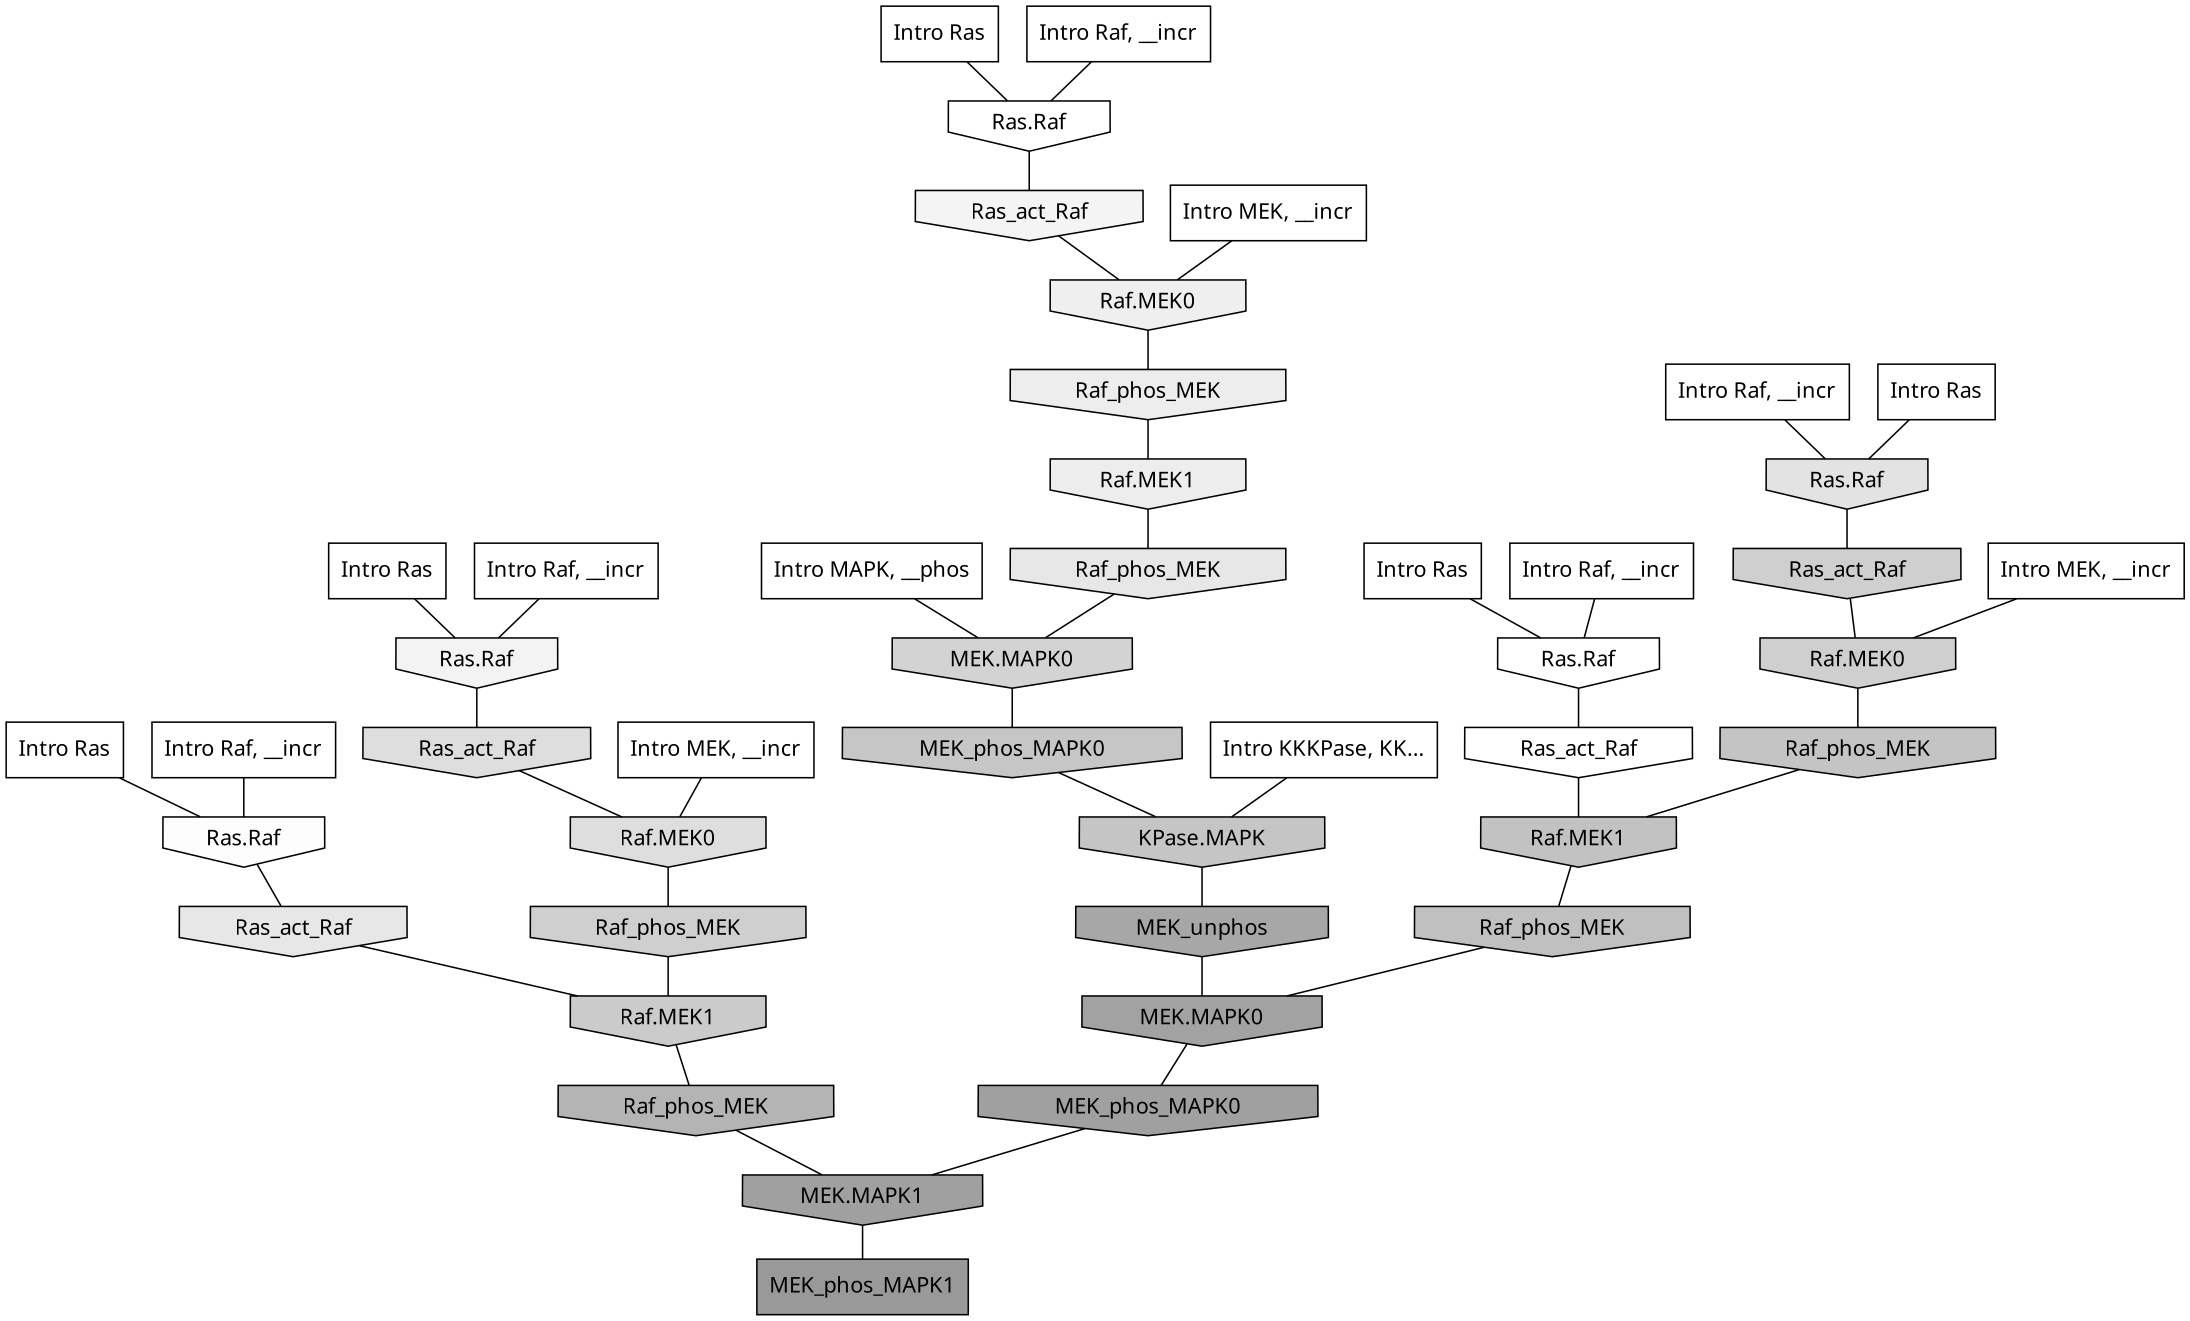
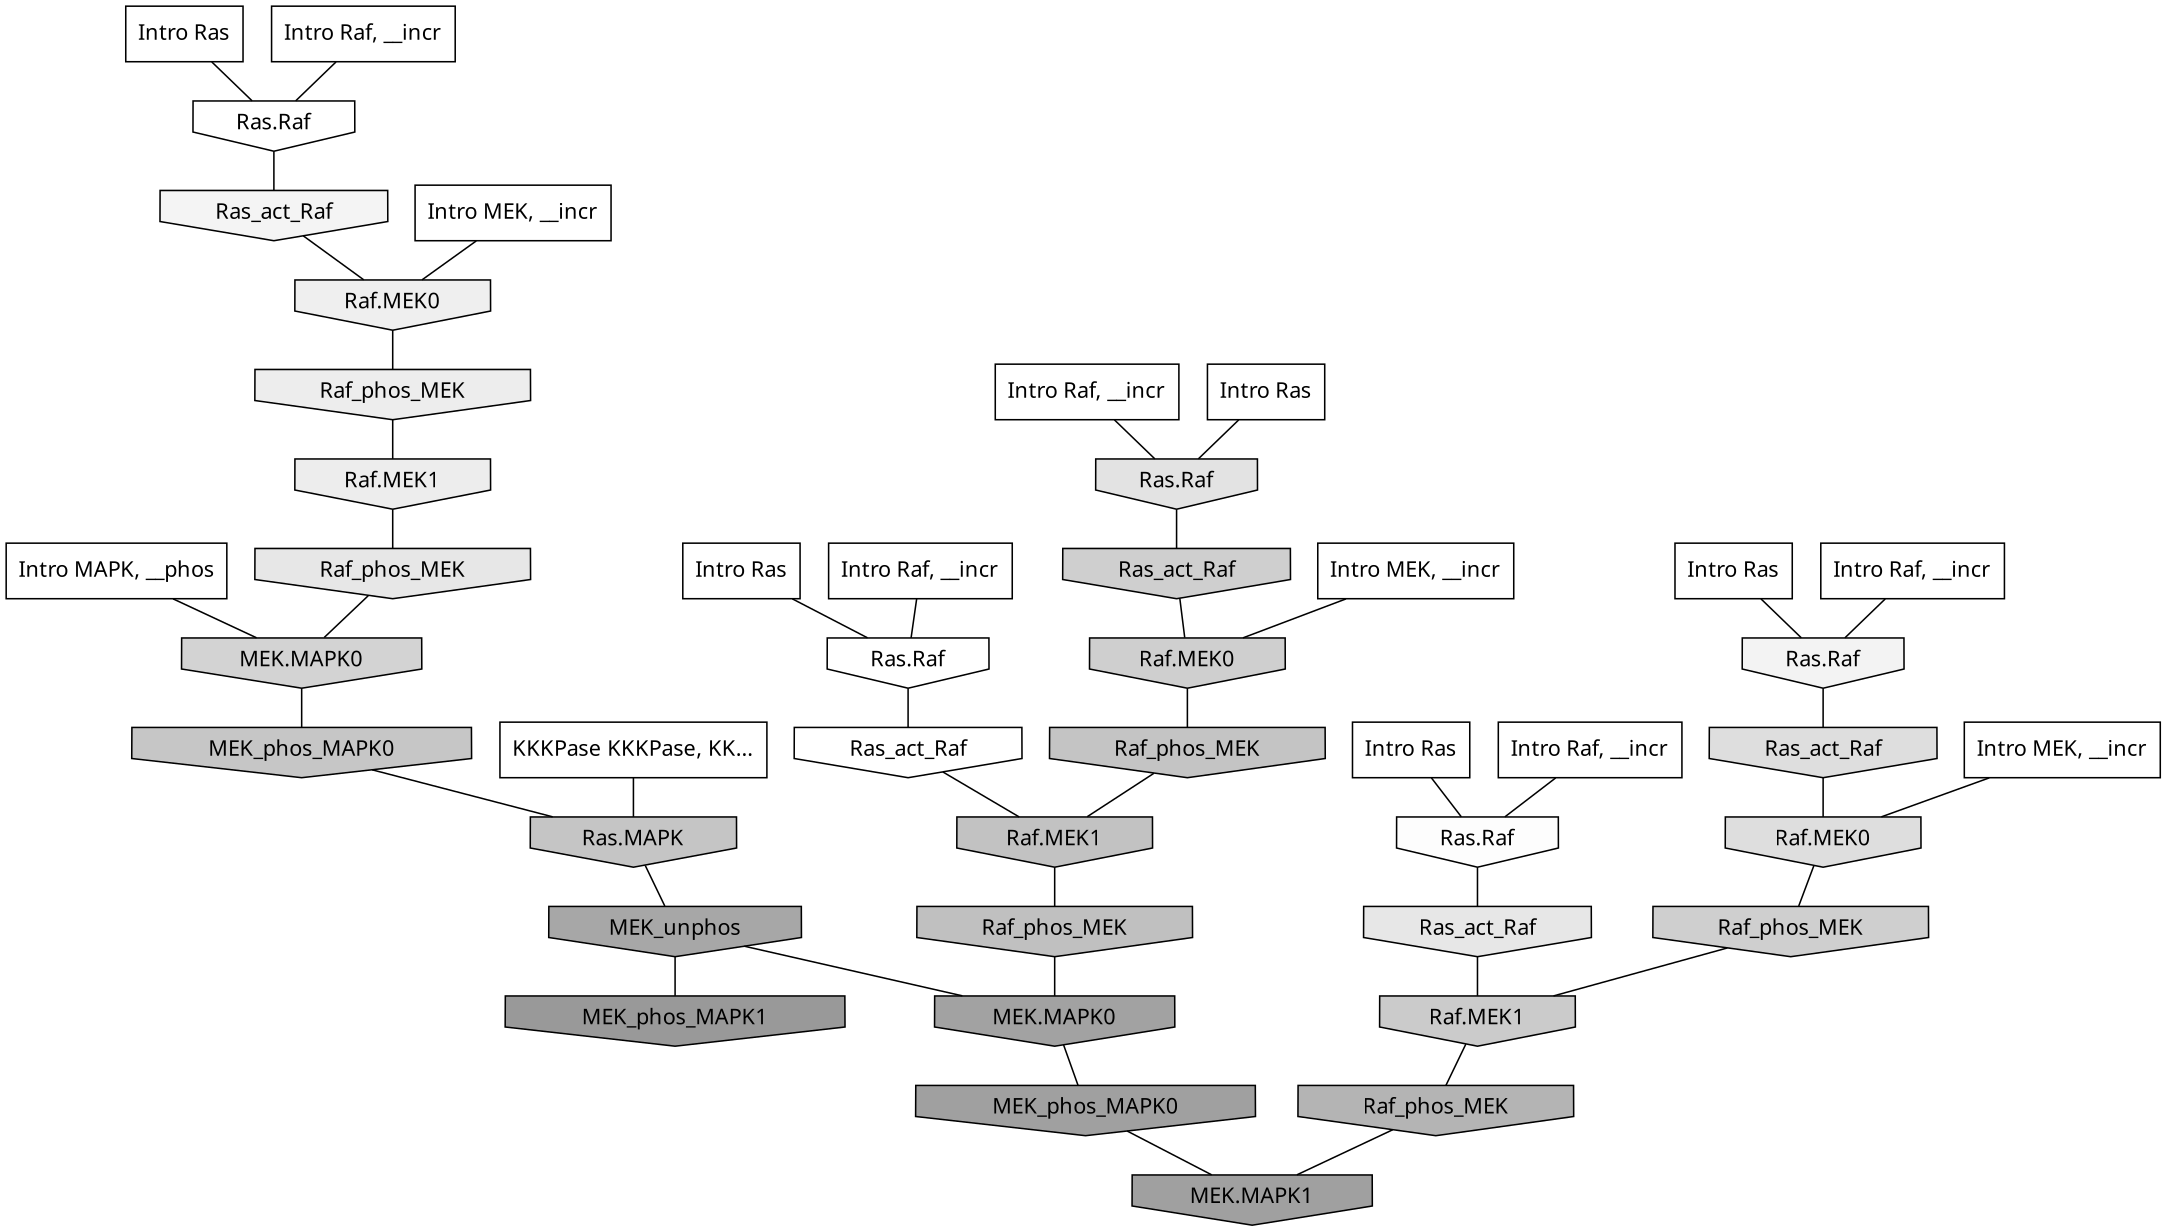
node "Intro KKKPase, KK...": label "Intro KKKPase, KK..." -> "KKKPase KKKPase, KK..."
node "KPase.MAPK": label "KPase.MAPK" -> "Ras.MAPK"
edge "MEK.MAPK1" -- "MEK_phos_MAPK1": now "MEK_unphos" -- "MEK_phos_MAPK1"
node "MEK_phos_MAPK1": shape box -> invhouse
